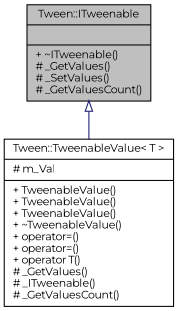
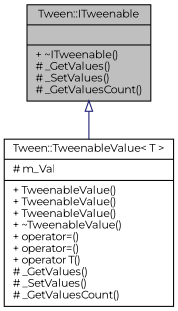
node "Tween::TweenableValue< T >": text "# _ITweenable()" -> "# _SetValues()"
